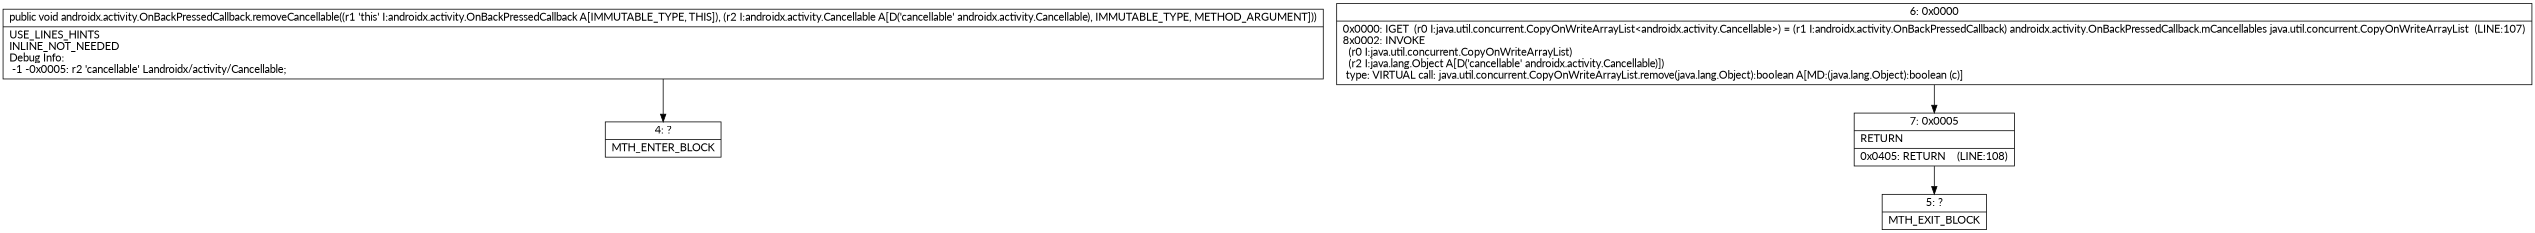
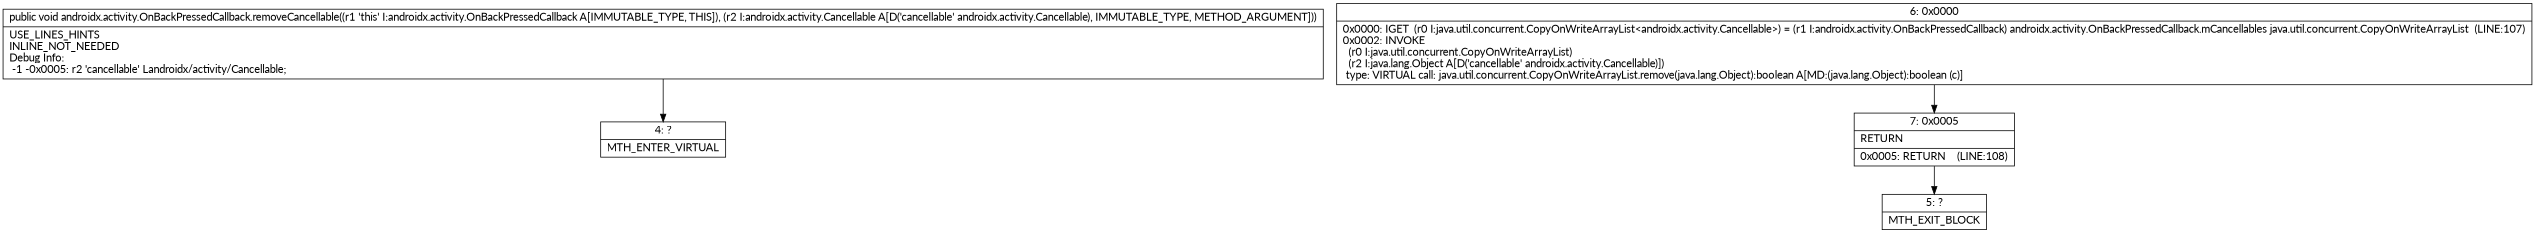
node "6: 0x0000": text "8x0002: INVOKE" -> "0x0002: INVOKE"
node "4: ?": text "MTH_ENTER_BLOCK" -> "MTH_ENTER_VIRTUAL"
node "7: 0x0005": text "0x0405: RETURN    (LINE:108)" -> "0x0005: RETURN    (LINE:108)"
